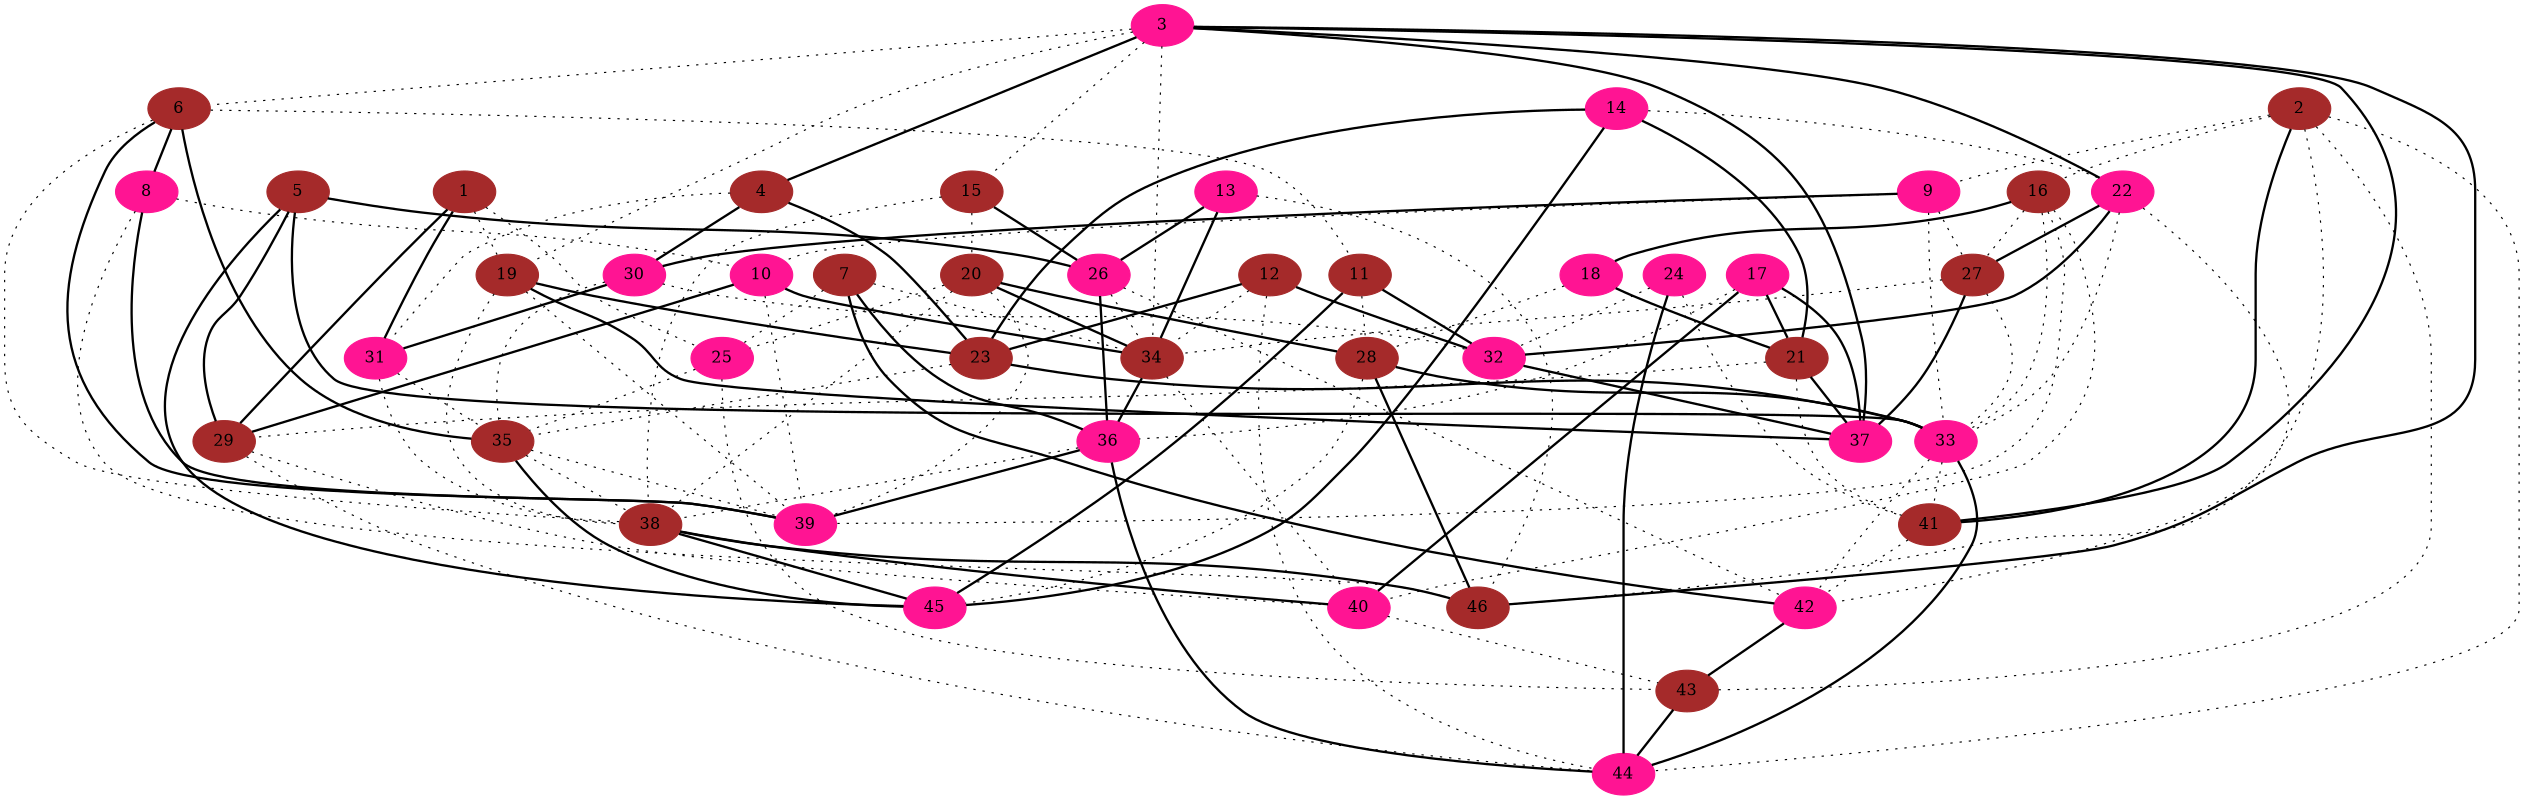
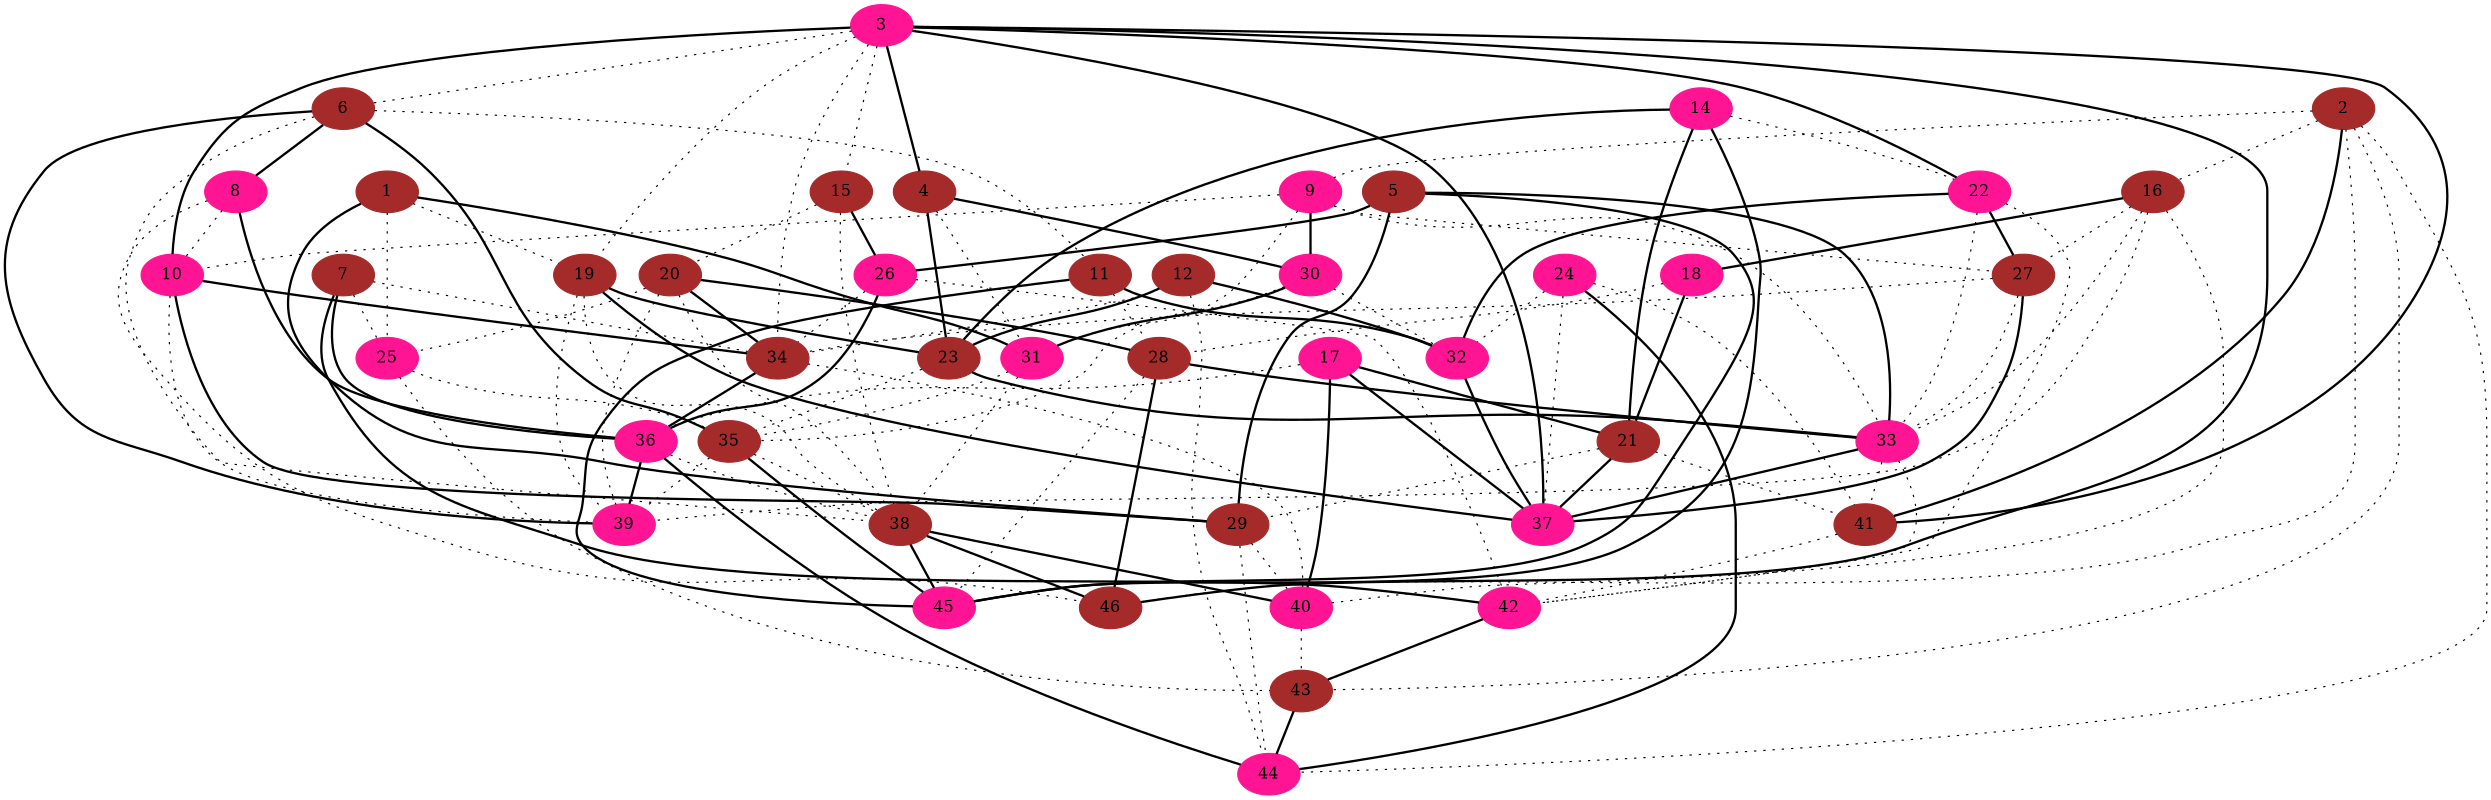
edge "3" -- "10": added
node "13": removed
edge "9" -- "31": added
edge "24" -- "37": added
edge "8" -- "39": now "8" -- "36"
edge "33" -- "44": now "33" -- "37"
